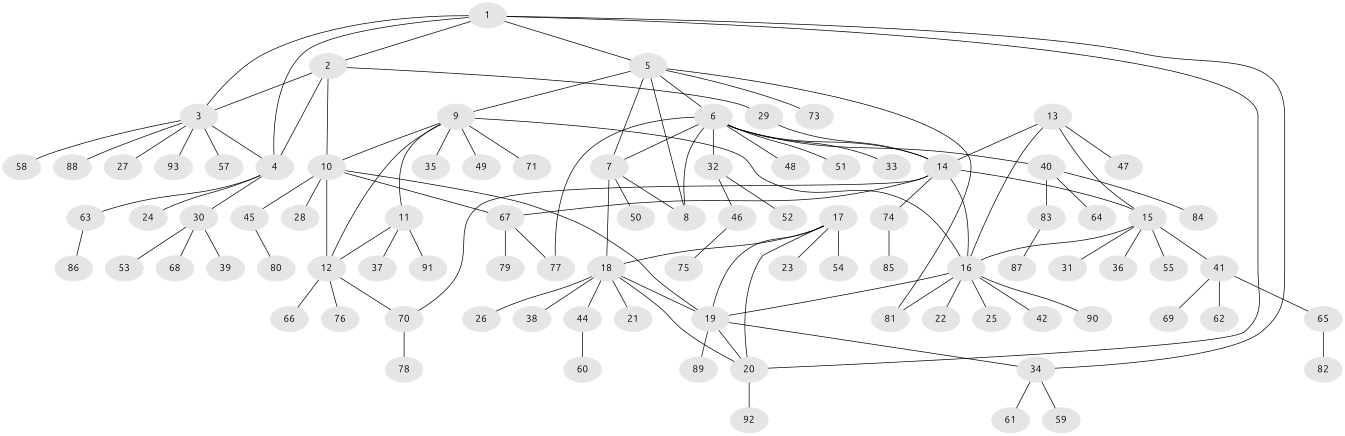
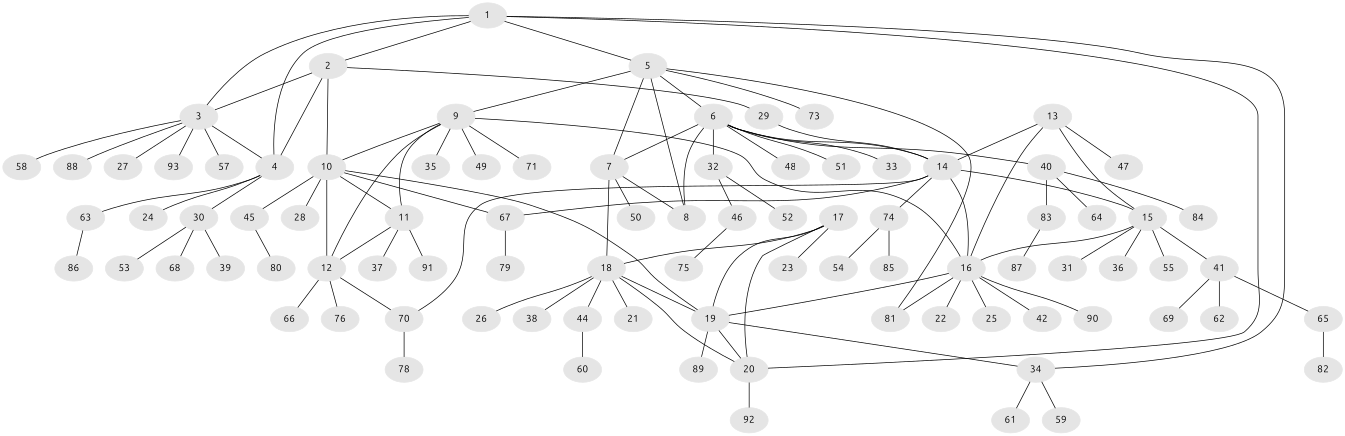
edge "10" -- "11": added
edge "17" -- "54": now "74" -- "54"
node "77": removed
